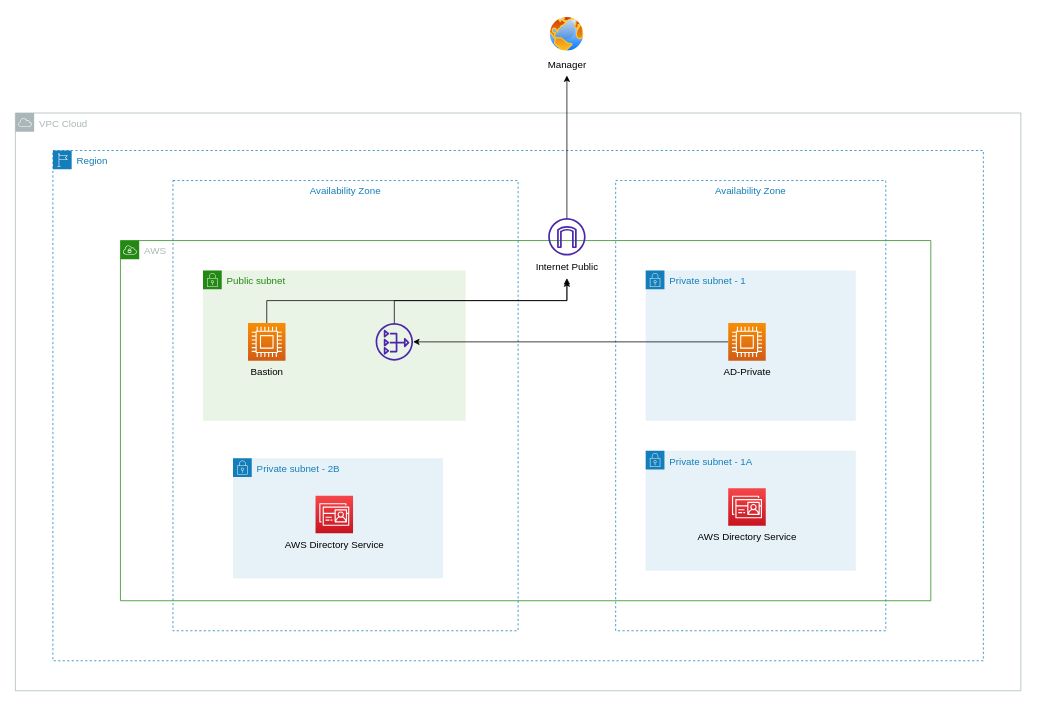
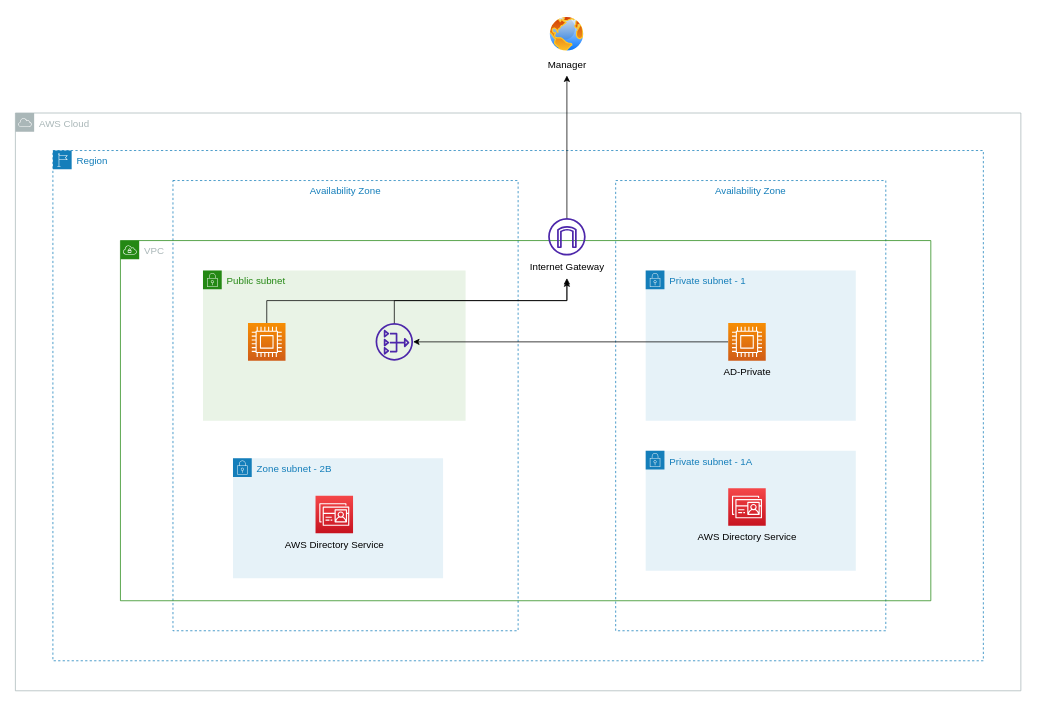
node "VPC Cloud": label "VPC Cloud" -> "AWS Cloud"
node "AWS": label "AWS" -> "VPC"
node "Internet Public": label "Internet Public" -> "Internet Gateway"
node "Bastion": removed
node "Private subnet - 2B": label "Private subnet - 2B" -> "Zone subnet - 2B"
